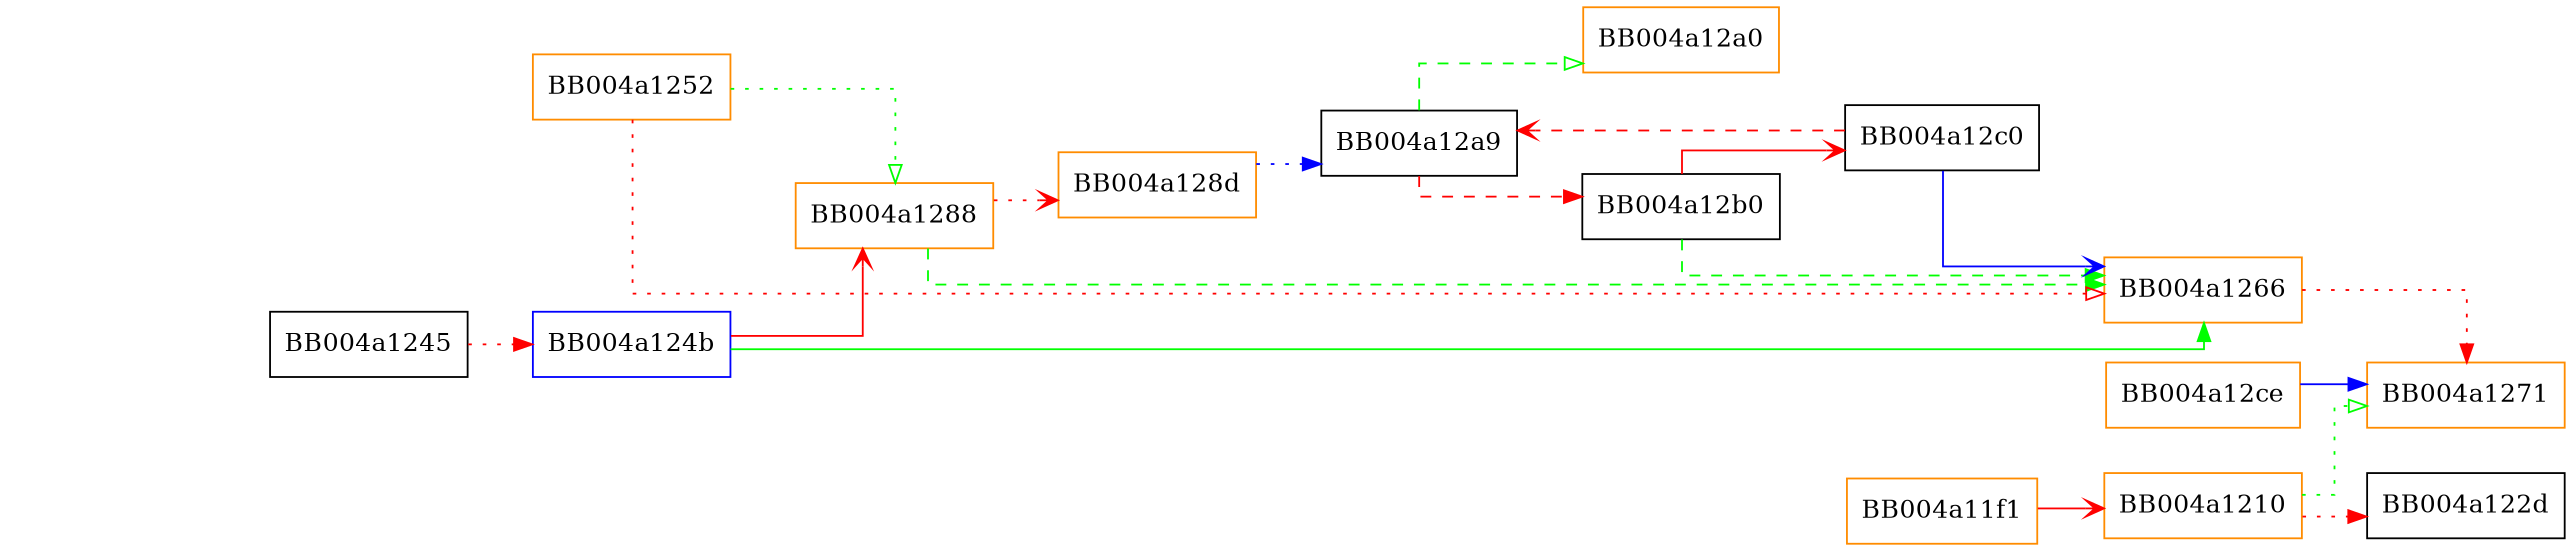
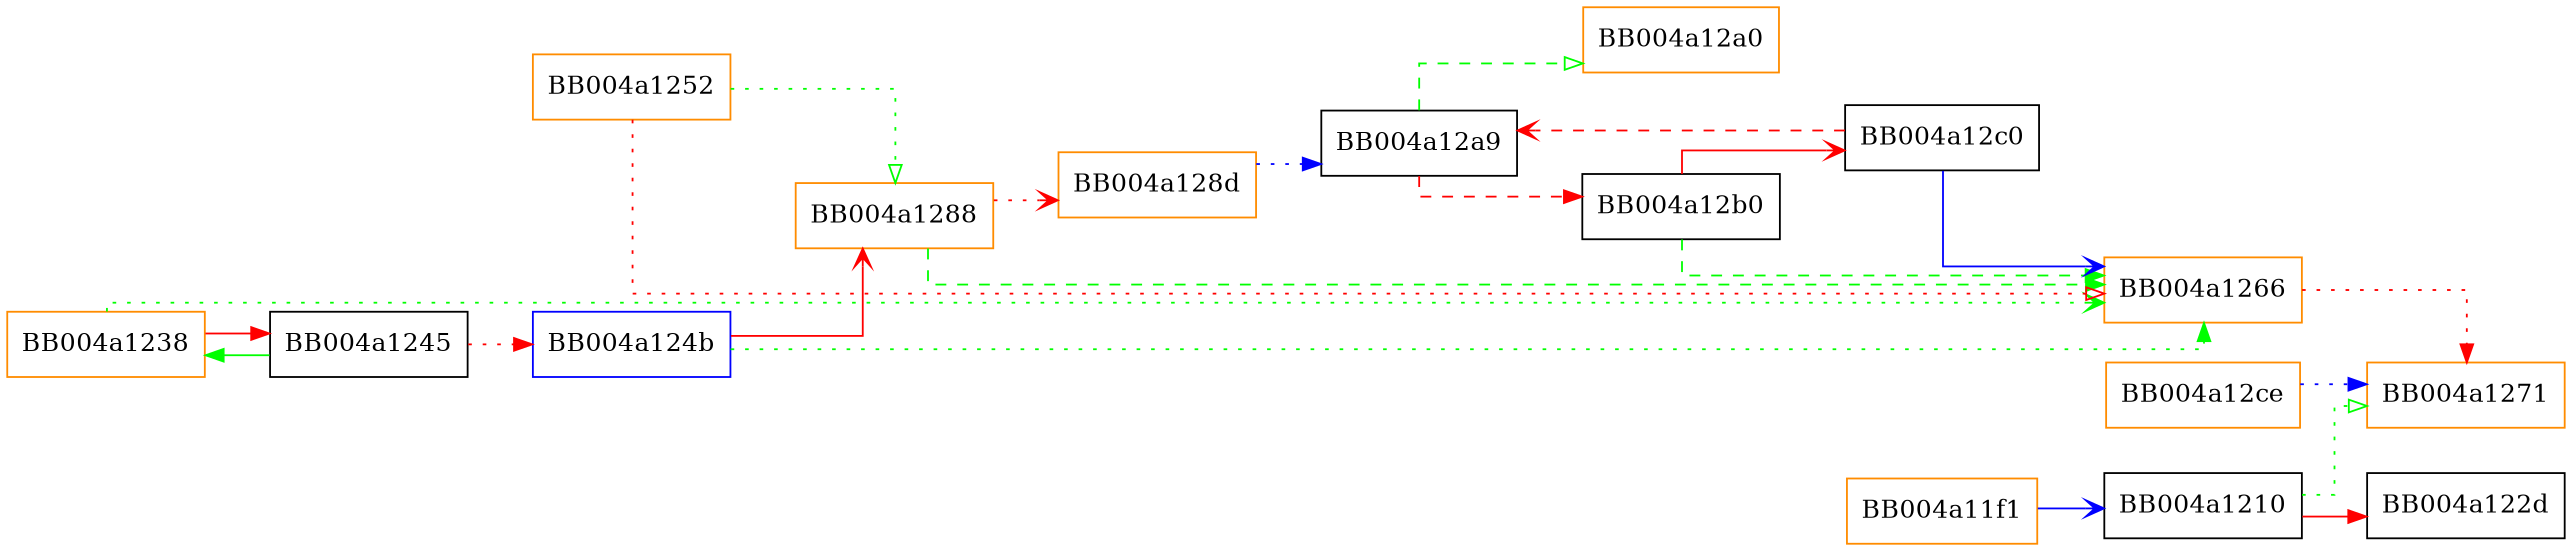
node "BB004a1238": added
edge "BB004a124b" -> "BB004a1266": style solid -> dotted
edge "BB004a12ce" -> "BB004a1271": style solid -> dotted
node "BB004a1210": color darkorange -> black
edge "BB004a11f1" -> "BB004a1210": color red -> blue
edge "BB004a1210" -> "BB004a122d": style dotted -> solid
